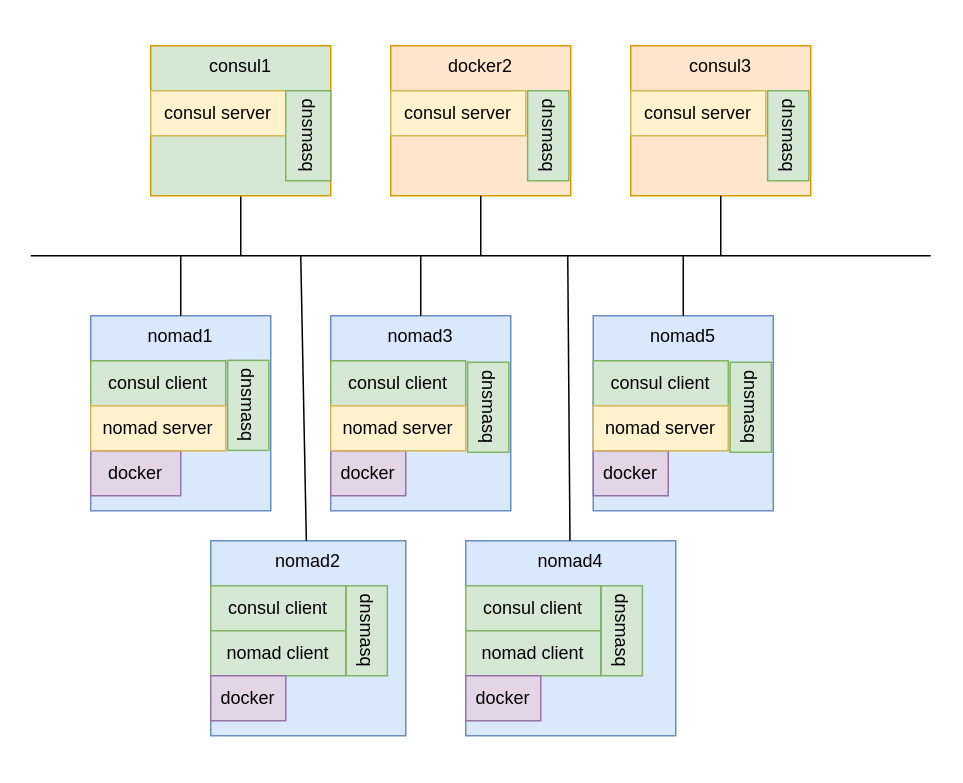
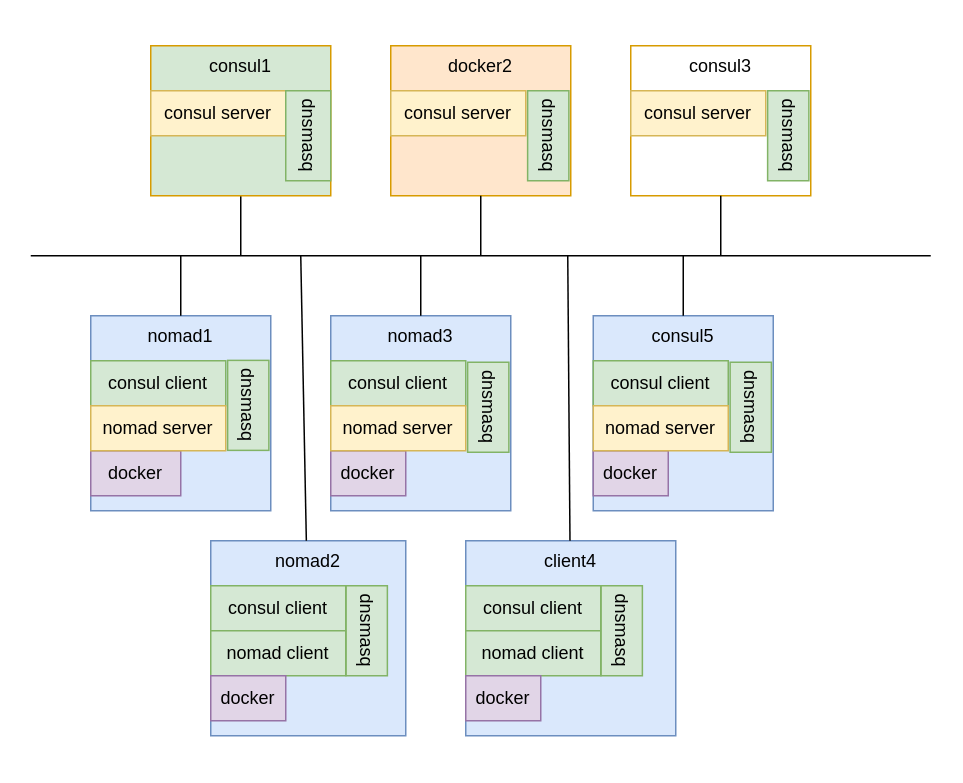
node "consul3": fillcolor #ffe6cc -> #ffffff
node "nomad5": label "nomad5" -> "consul5"
node "nomad4": label "nomad4" -> "client4"
